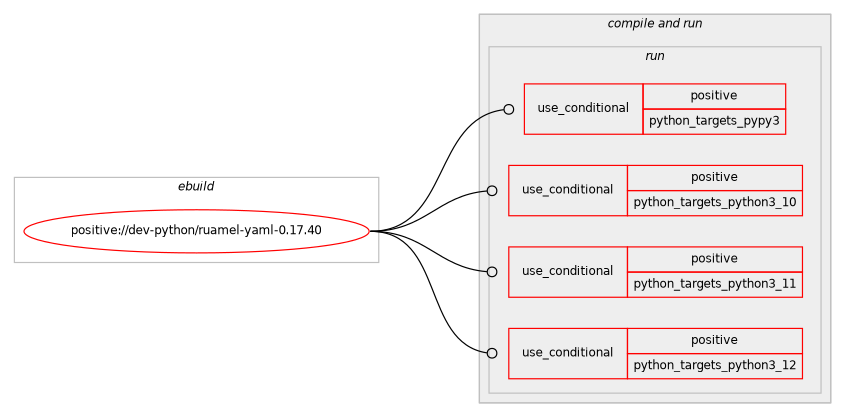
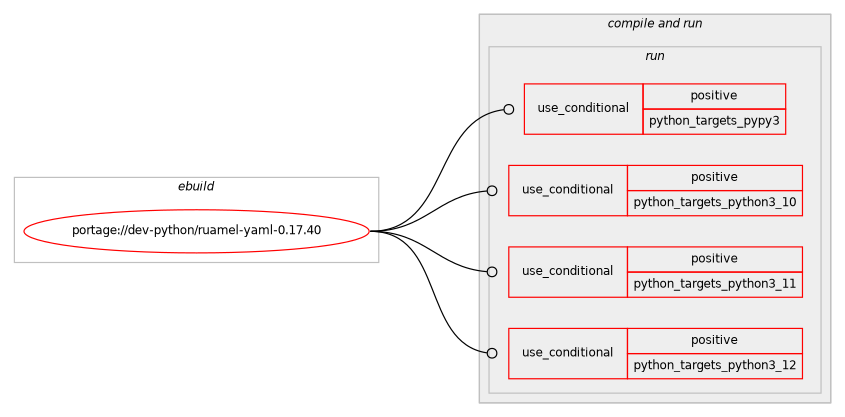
node "positive://dev-python/ruamel-yaml-0.17.40": label "positive://dev-python/ruamel-yaml-0.17.40" -> "portage://dev-python/ruamel-yaml-0.17.40"
